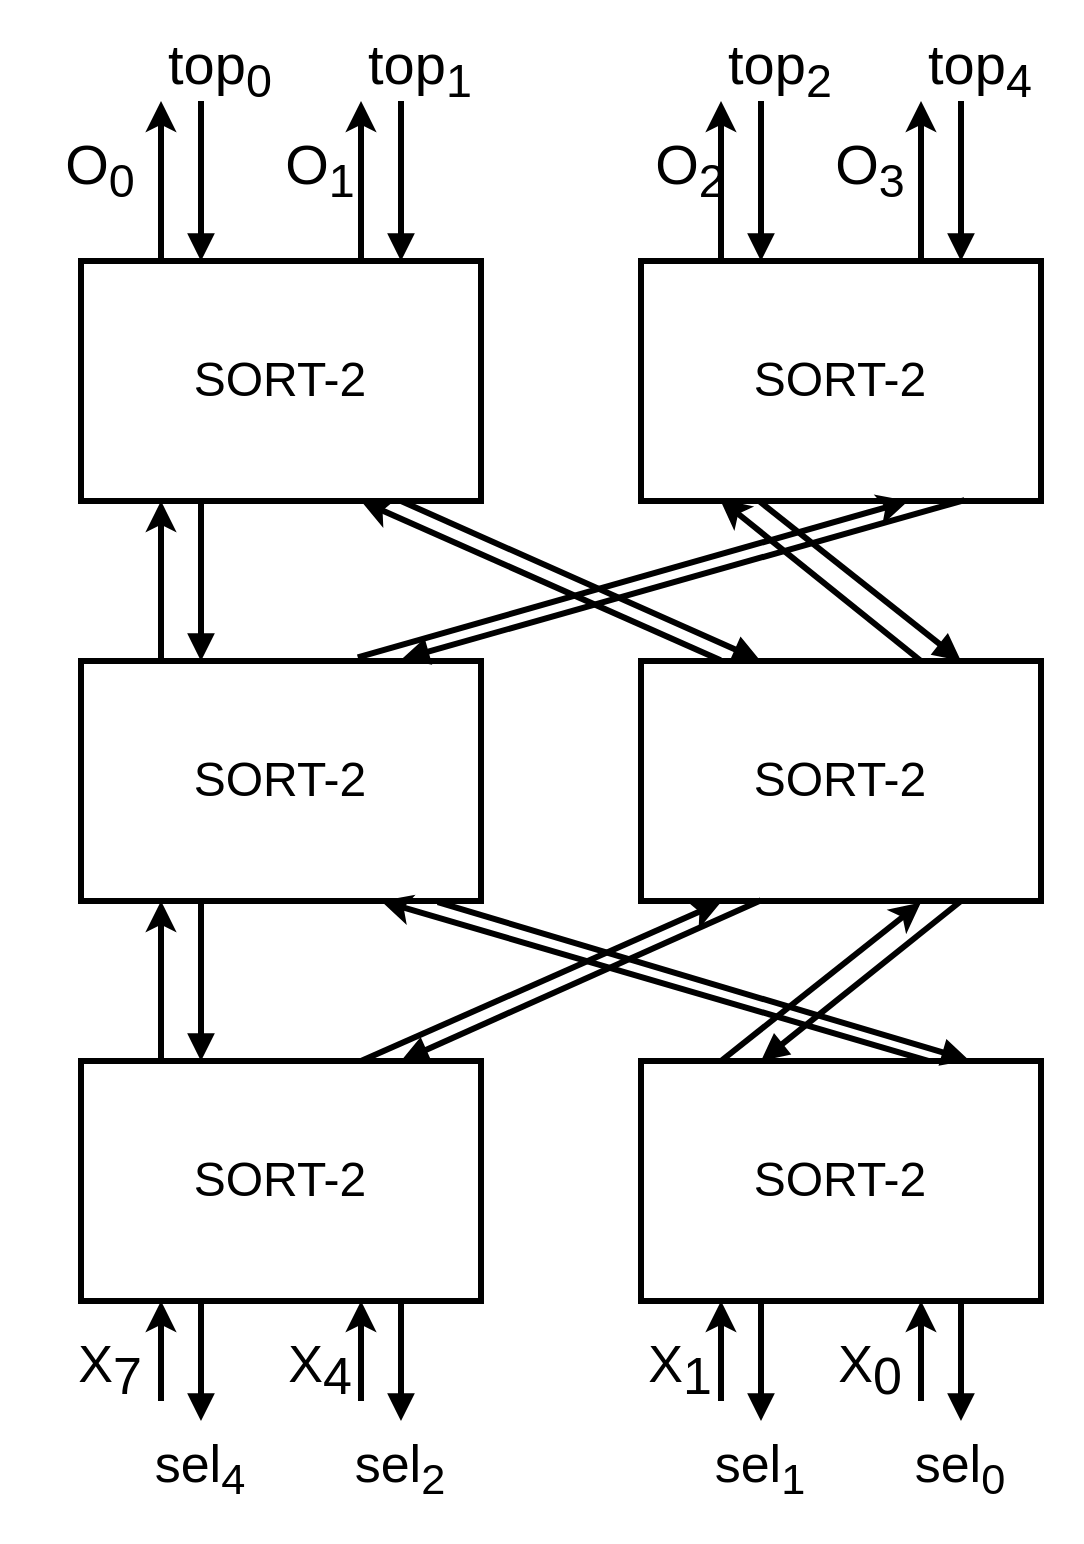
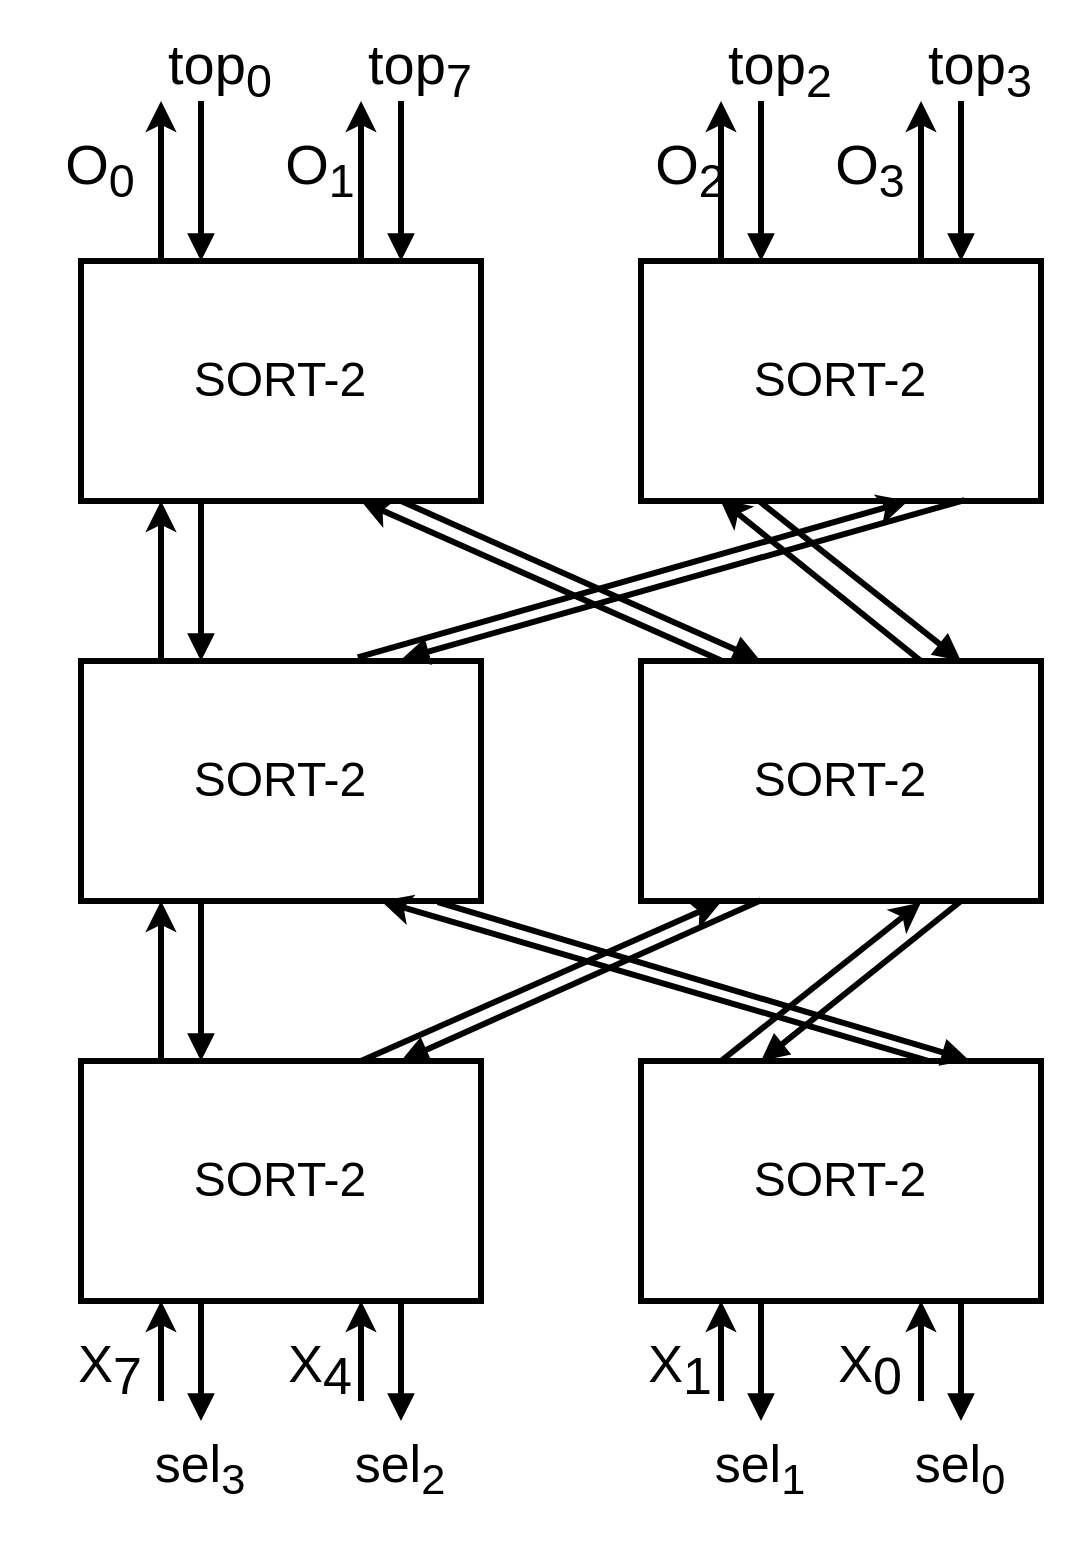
node "top1": label "top1" -> "top7"
node "top4": label "top4" -> "top3"
node "sel4": label "sel4" -> "sel3"
